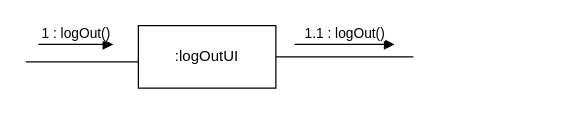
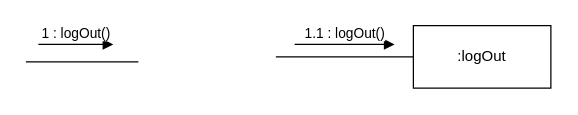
node ":logOutUI": removed
node ":logOut": added
